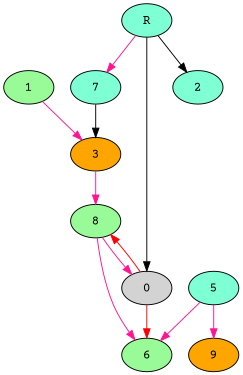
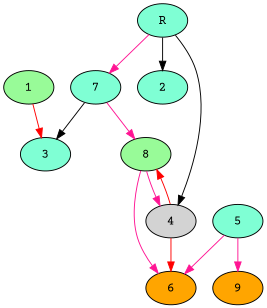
edge "1" -> "3": color deeppink -> red
node "3": fillcolor orange -> aquamarine
edge "3" -> "8": now "7" -> "8"
node "0": label "0" -> "4"
node "6": fillcolor palegreen -> orange
